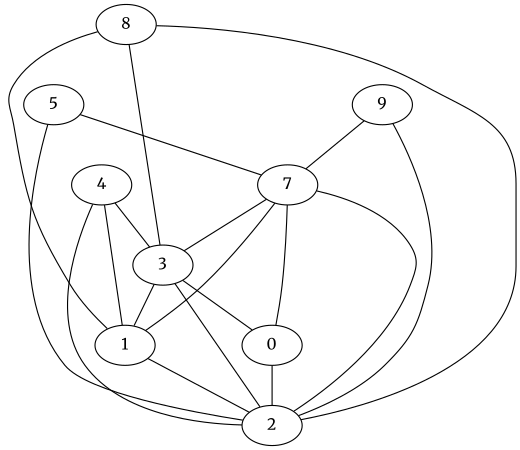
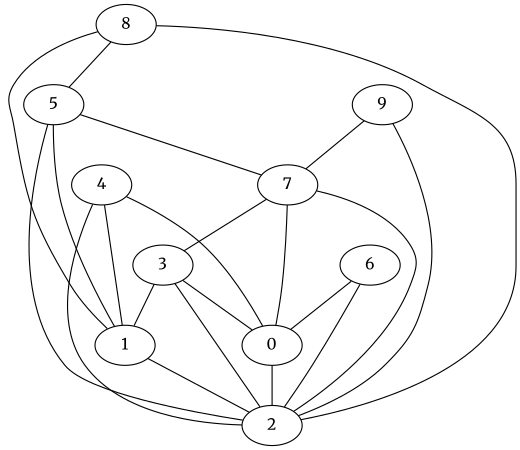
edge "8" -- "3": now "8" -- "5"
edge "4" -- "3": now "4" -- "0"
node "6": added
edge "7" -- "1": now "5" -- "1"
